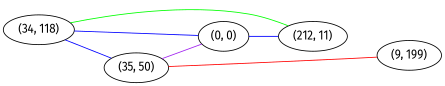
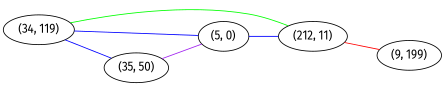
node "(34, 118)": label "(34, 118)" -> "(34, 119)"
node "(0, 0)": label "(0, 0)" -> "(5, 0)"
edge "(9, 199)" -- "(35, 50)": now "(9, 199)" -- "(212, 11)"
